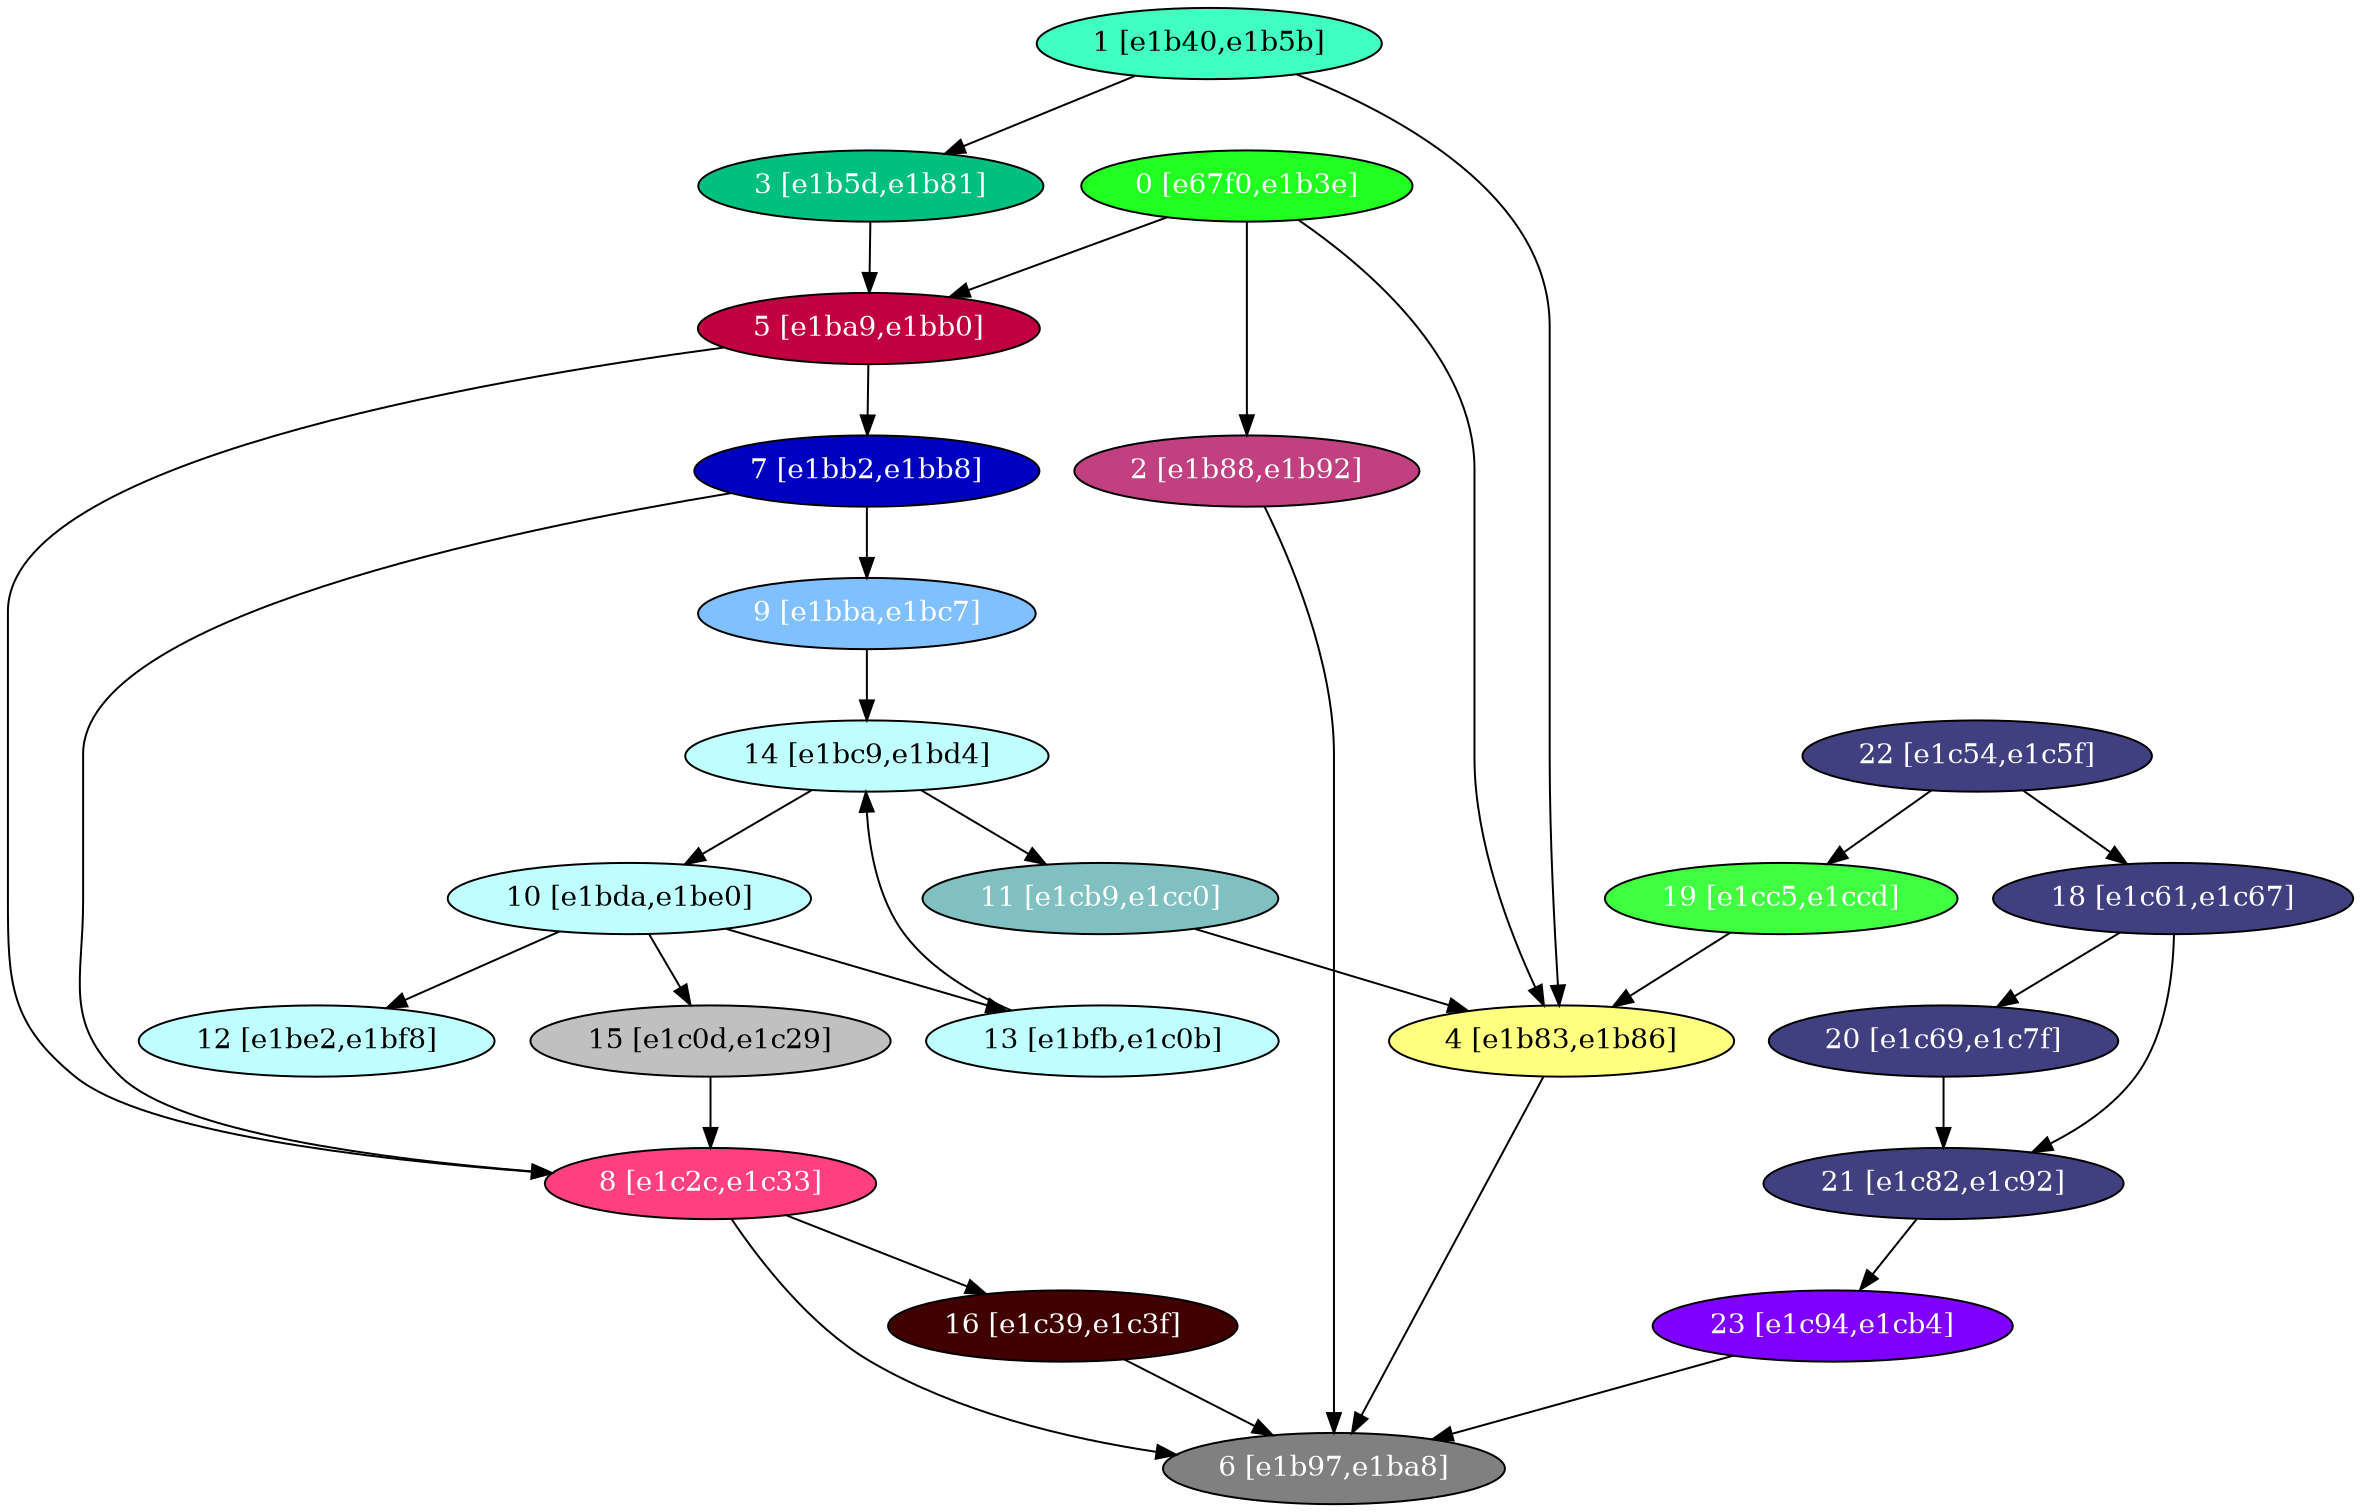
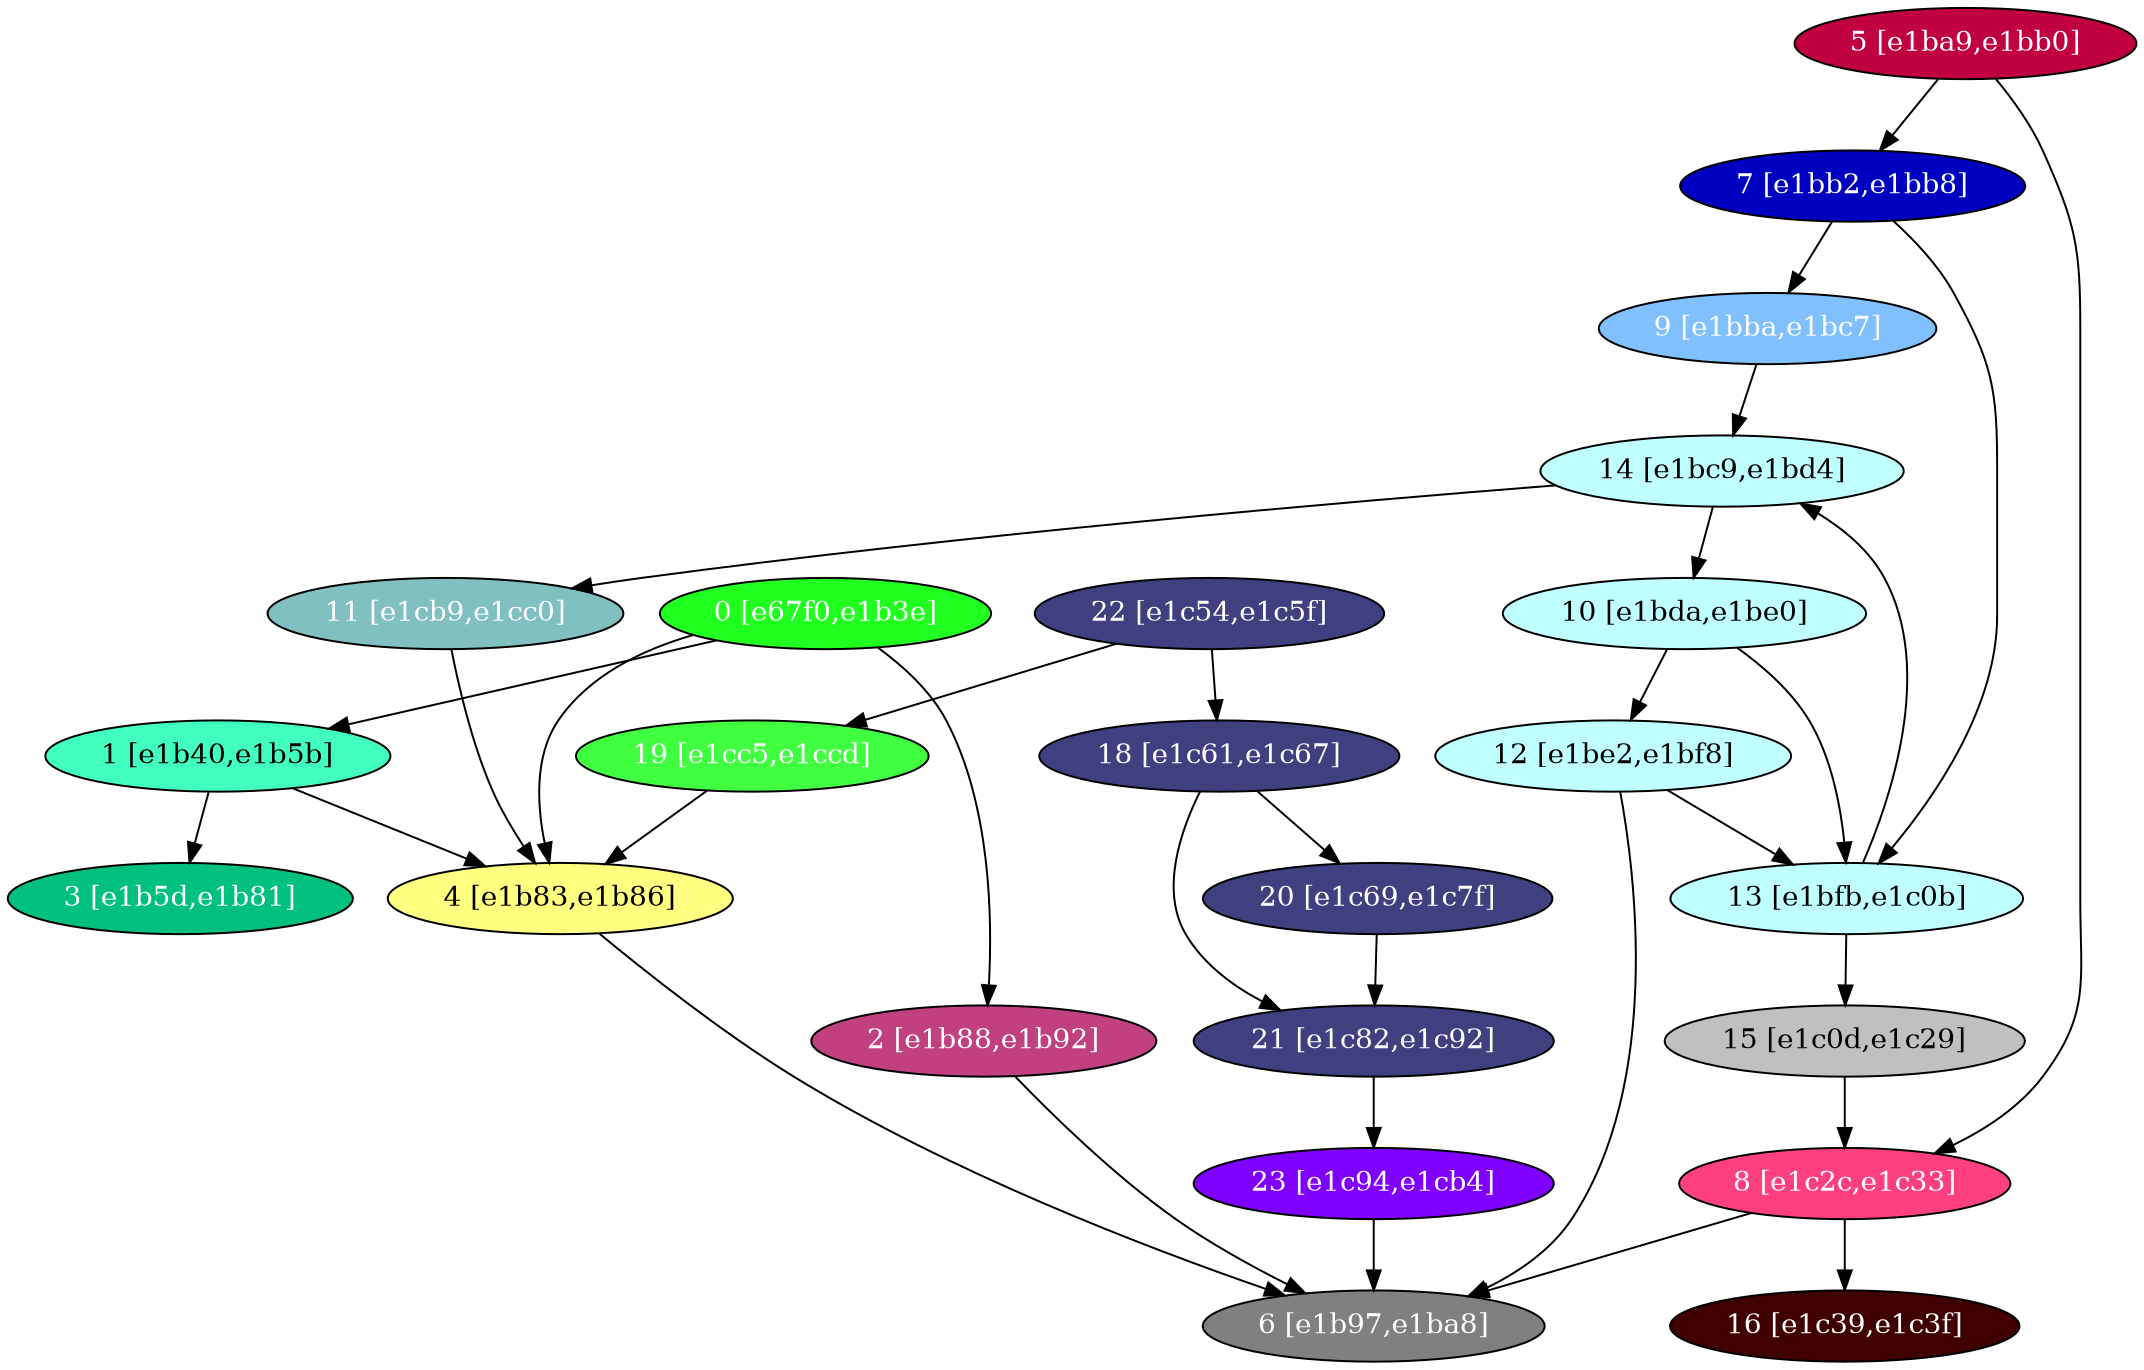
edge "3 [e1b5d,e1b81]" -> "5 [e1ba9,e1bb0]": removed
edge "0 [e67f0,e1b3e]" -> "5 [e1ba9,e1bb0]": now "0 [e67f0,e1b3e]" -> "1 [e1b40,e1b5b]"
edge "7 [e1bb2,e1bb8]" -> "8 [e1c2c,e1c33]": now "7 [e1bb2,e1bb8]" -> "13 [e1bfb,e1c0b]"
edge "12 [e1be2,e1bf8]" -> "13 [e1bfb,e1c0b]": added
edge "10 [e1bda,e1be0]" -> "15 [e1c0d,e1c29]": now "13 [e1bfb,e1c0b]" -> "15 [e1c0d,e1c29]"
edge "16 [e1c39,e1c3f]" -> "6 [e1b97,e1ba8]": now "12 [e1be2,e1bf8]" -> "6 [e1b97,e1ba8]"
